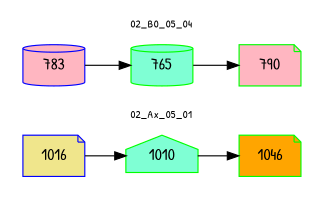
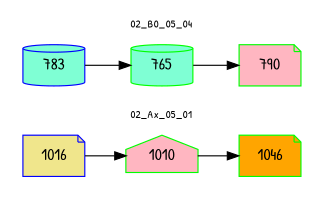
node "783": fillcolor lightpink -> aquamarine
node "1010": fillcolor aquamarine -> lightpink
